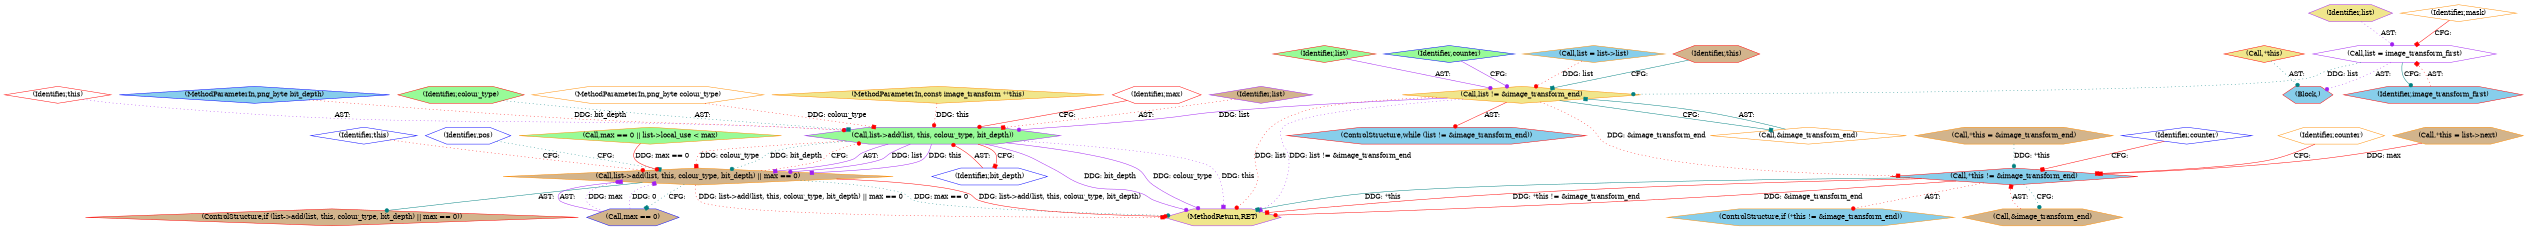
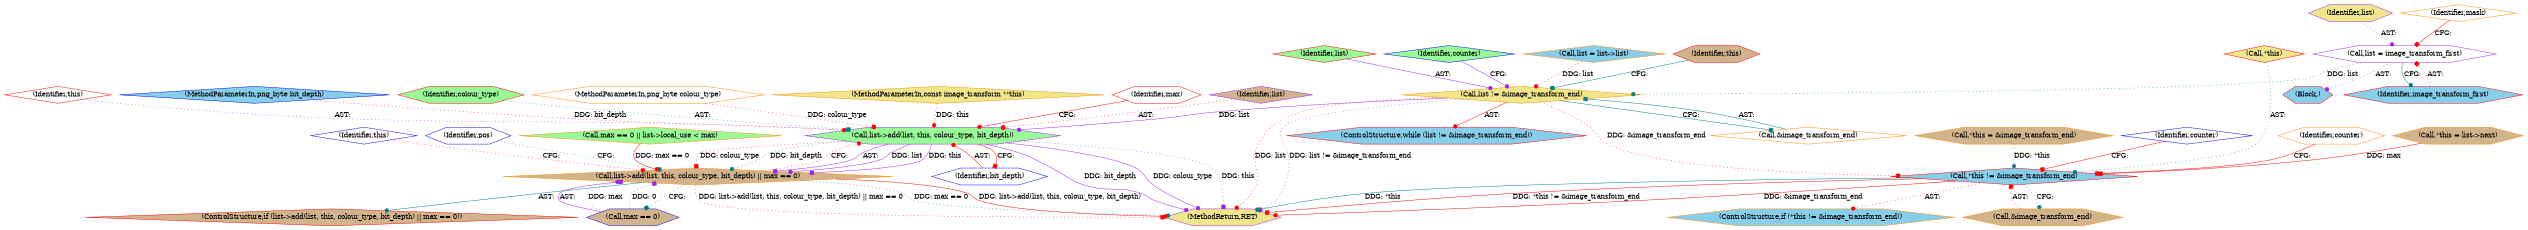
edge "(Call,*this)" -> "(Block,)": now "(Call,*this)" -> "(Call,*this != &image_transform_end)"
